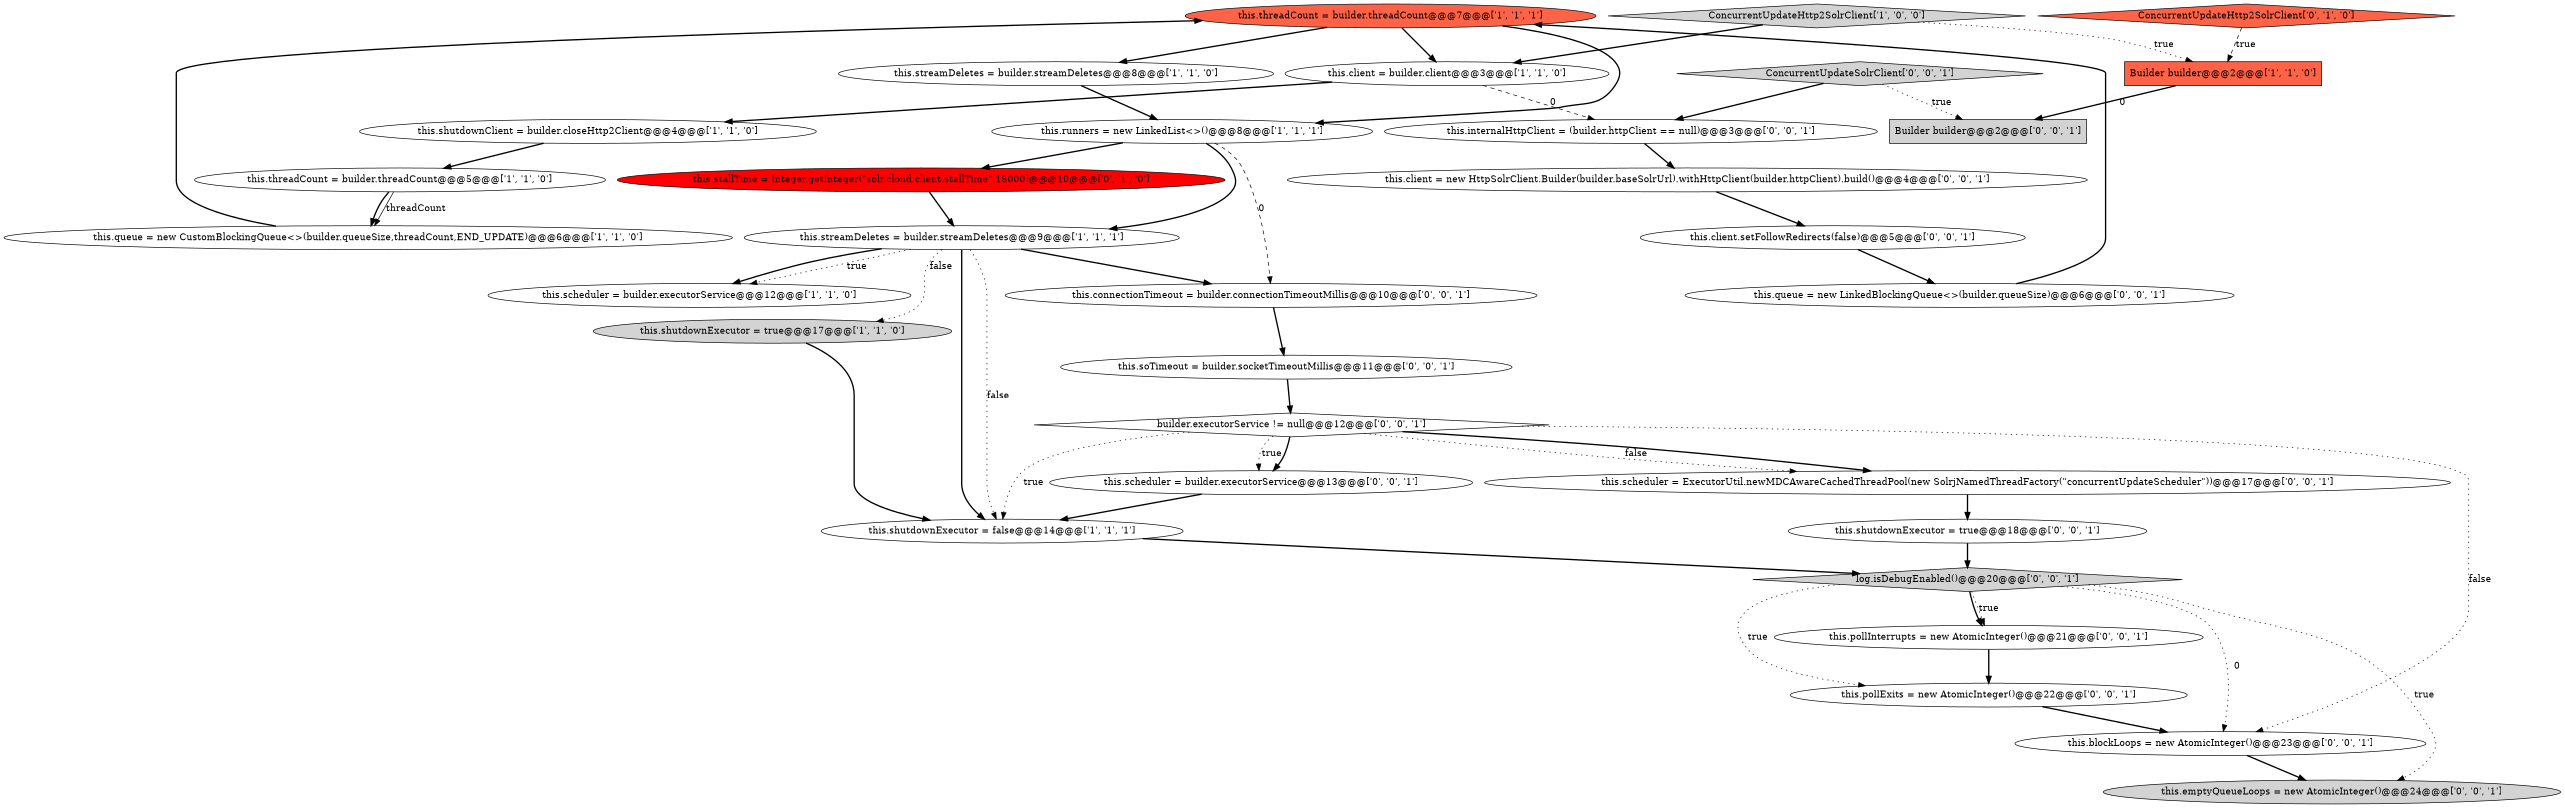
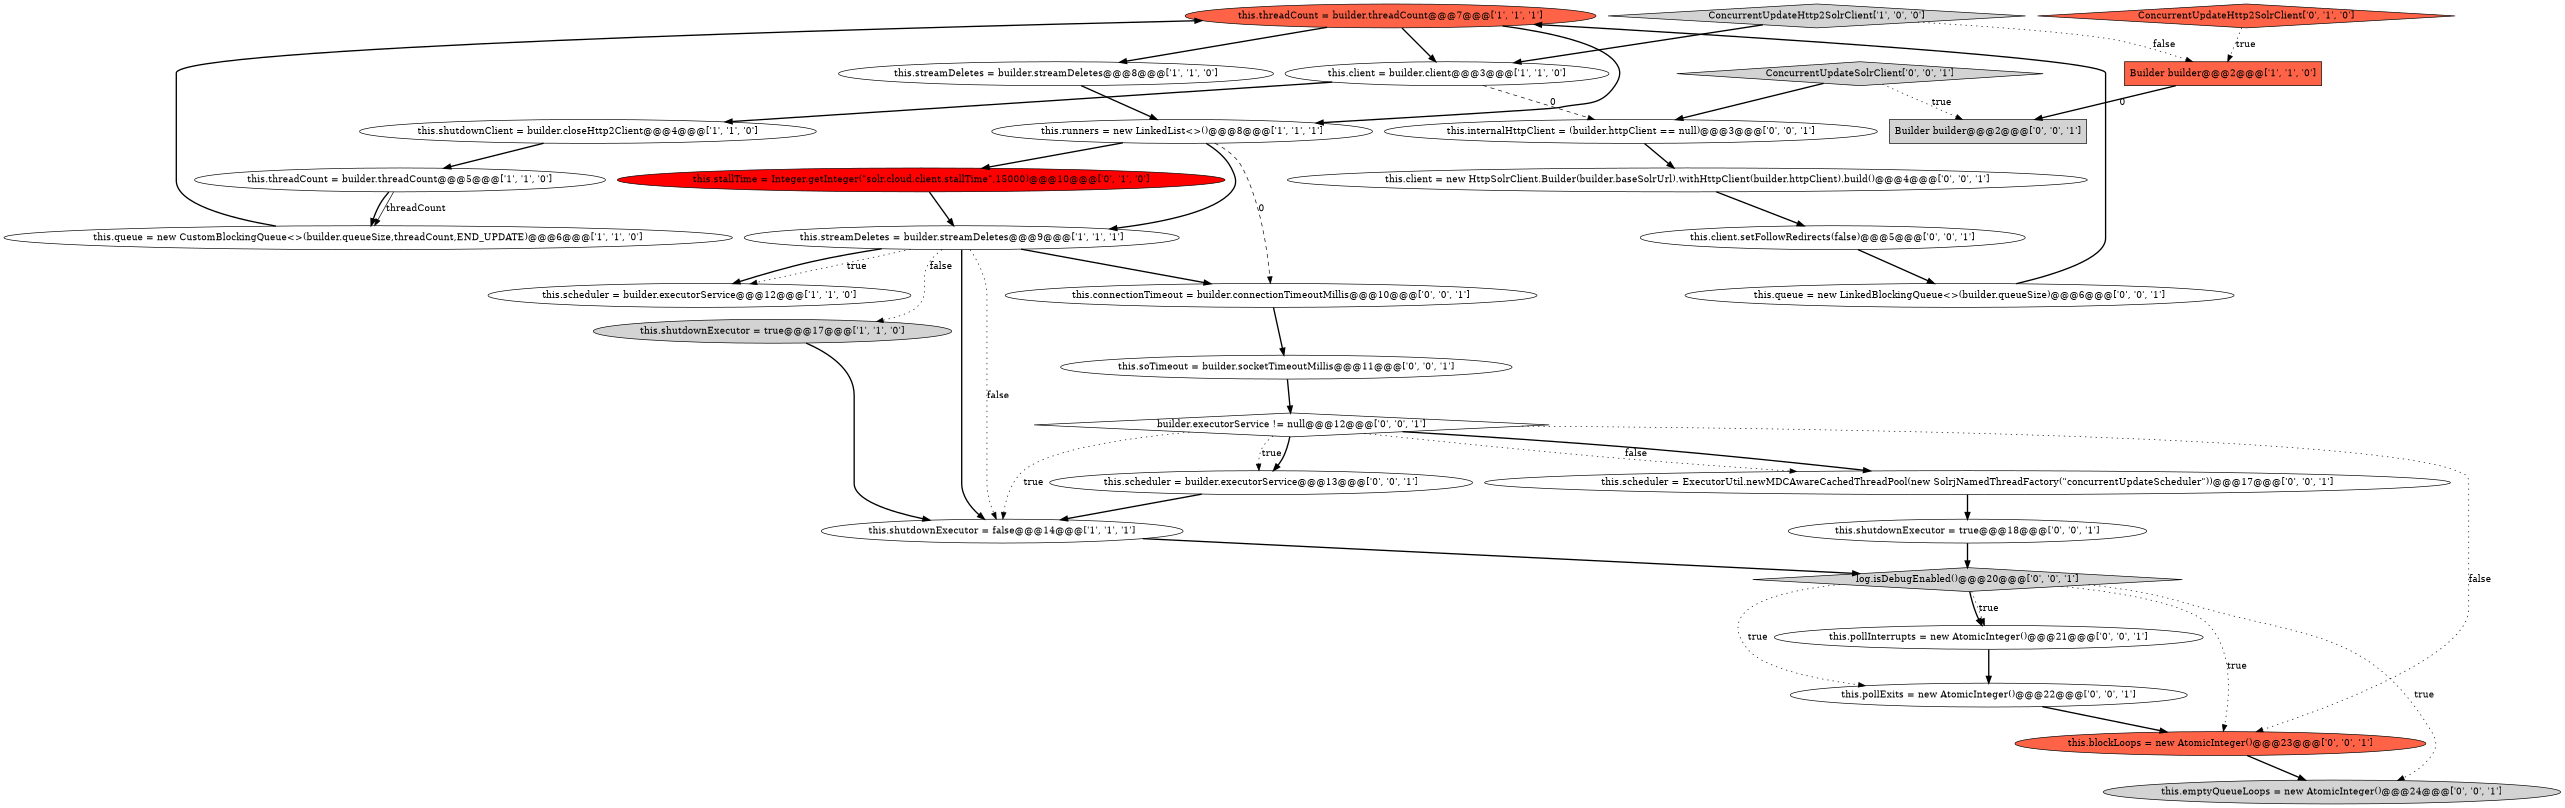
edge "ConcurrentUpdateHttp2SolrClient['0', '1', '0']" -> "Builder builder@@@2@@@['1', '1', '0']": style dashed -> dotted
edge "ConcurrentUpdateHttp2SolrClient['1', '0', '0']" -> "Builder builder@@@2@@@['1', '1', '0']": label "true" -> "false"
edge "log.isDebugEnabled()@@@20@@@['0', '0', '1']" -> "this.blockLoops = new AtomicInteger()@@@23@@@['0', '0', '1']": label "0" -> "true"
node "this.blockLoops = new AtomicInteger()@@@23@@@['0', '0', '1']": fillcolor white -> tomato
